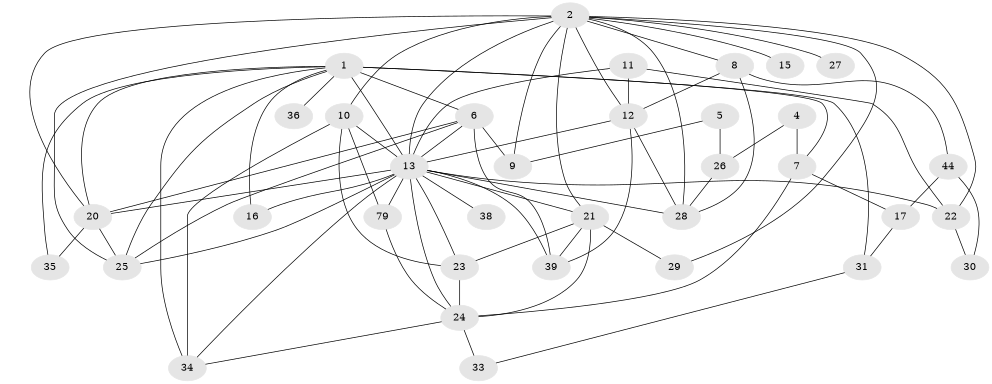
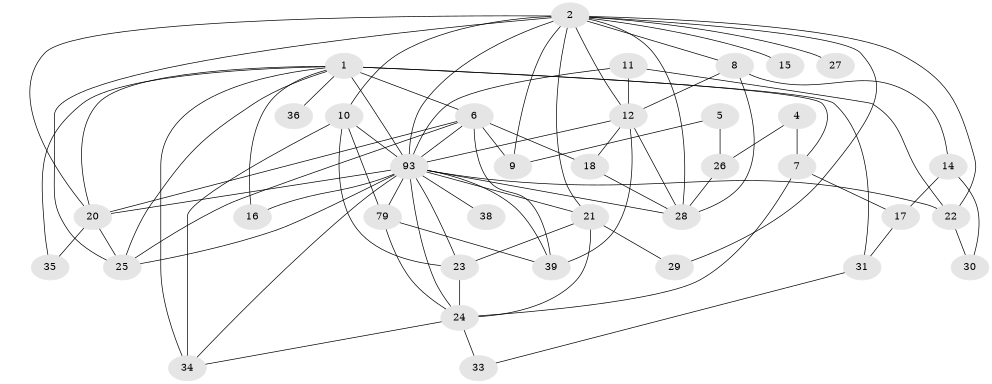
node "13": label "13" -> "93"
node "18": added
node "44": label "44" -> "14"
edge "21" -- "39": now "79" -- "39"
